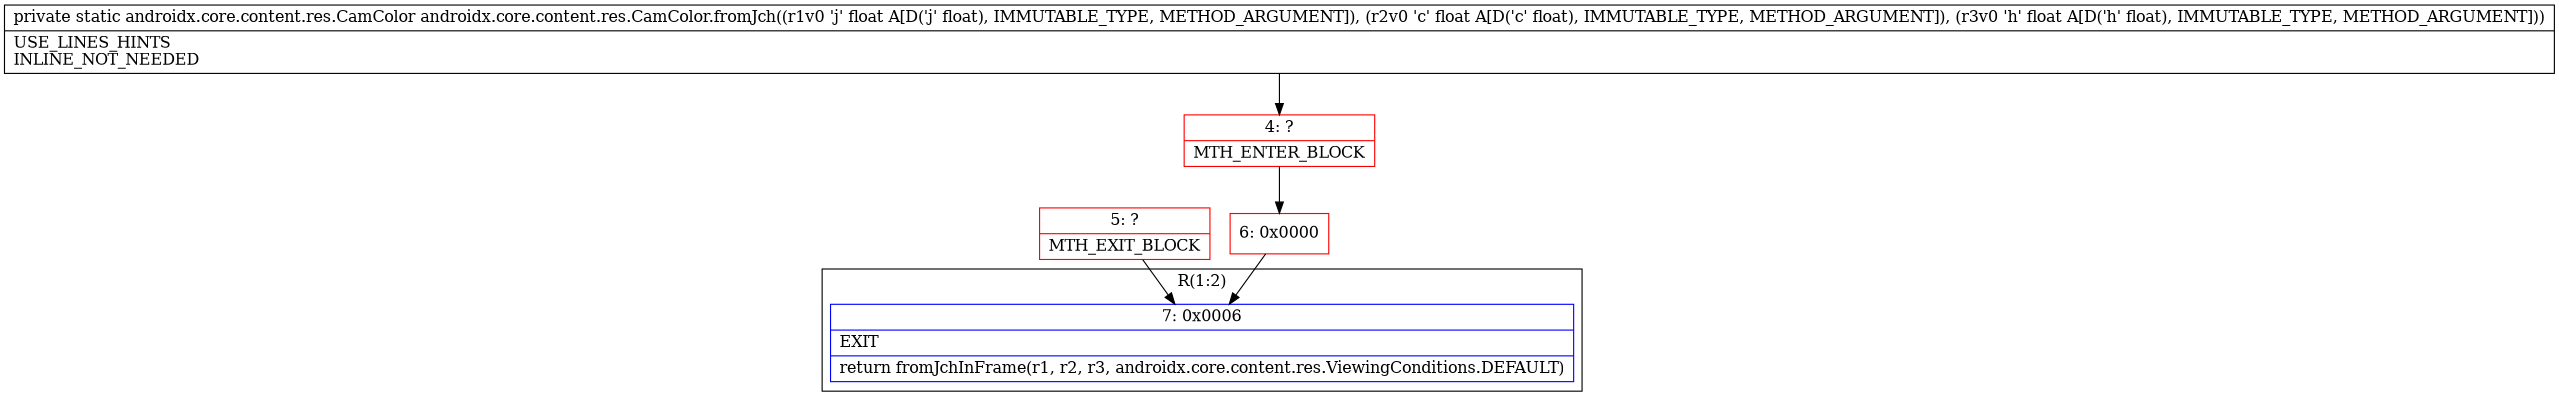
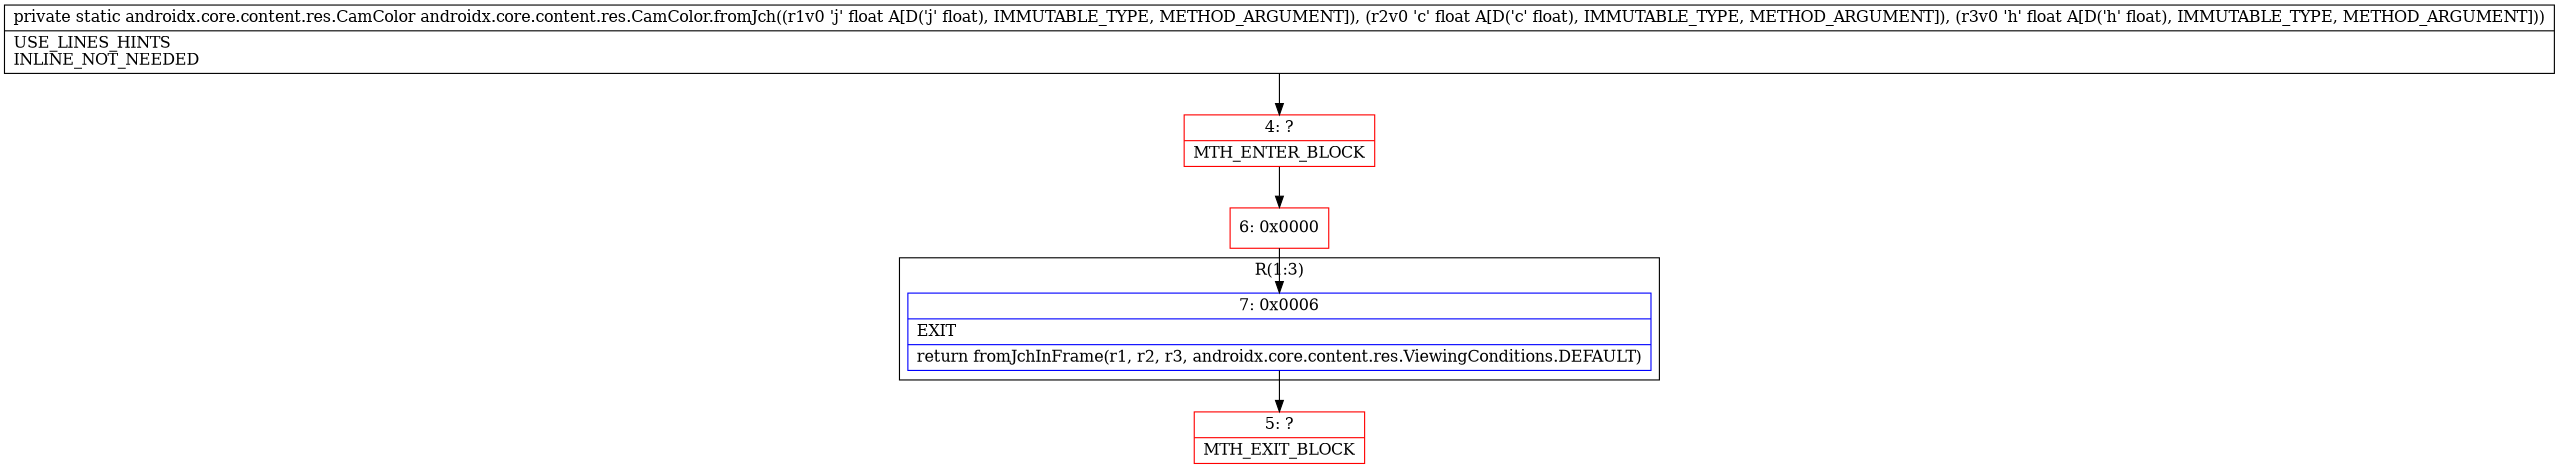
edge "5: ?" -> "7: 0x0006": reversed
cluster "R(1:2)": label "R(1:2)" -> "R(1:3)"
